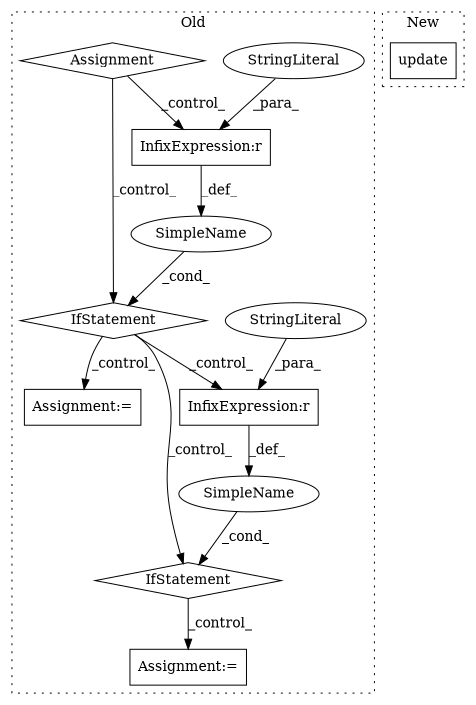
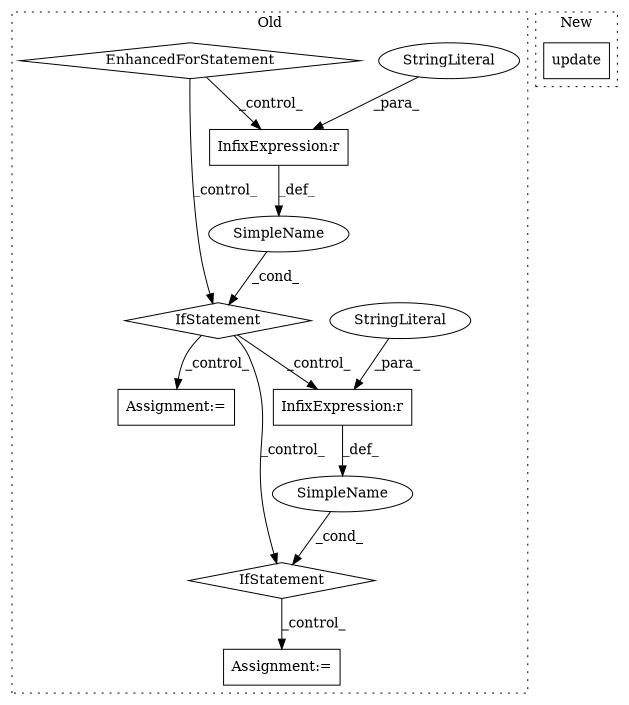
node "Assignment": label "Assignment" -> "EnhancedForStatement"
